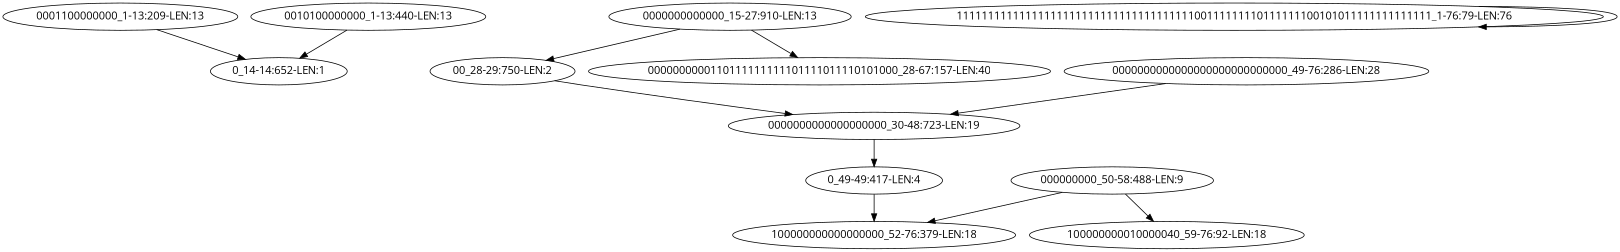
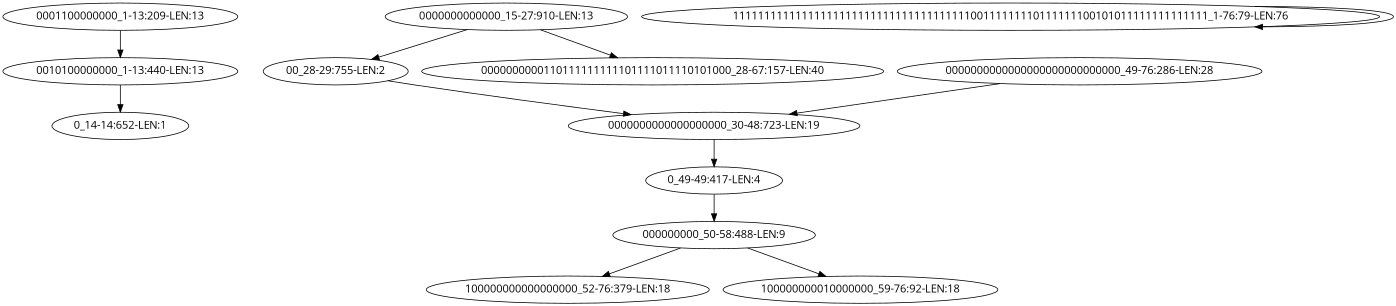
edge "0001100000000_1-13:209-LEN:13" -> "0_14-14:652-LEN:1": now "0001100000000_1-13:209-LEN:13" -> "0010100000000_1-13:440-LEN:13"
node "00_28-29:750-LEN:2": label "00_28-29:750-LEN:2" -> "00_28-29:755-LEN:2"
edge "0_49-49:417-LEN:4" -> "100000000000000000_52-76:379-LEN:18": now "0_49-49:417-LEN:4" -> "000000000_50-58:488-LEN:9"
node "100000000010000040_59-76:92-LEN:18": label "100000000010000040_59-76:92-LEN:18" -> "100000000010000000_59-76:92-LEN:18"
